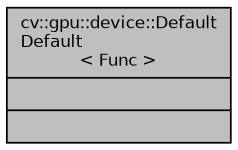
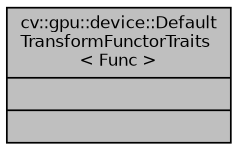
node "cv::gpu::device::Default": text "Default" -> "TransformFunctorTraits"
